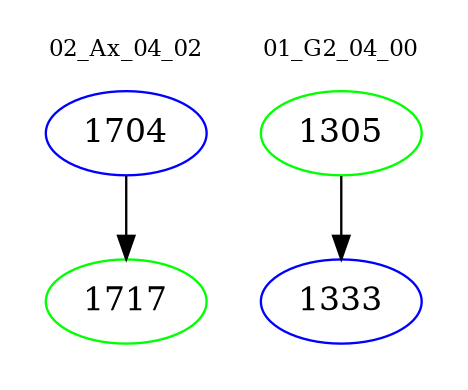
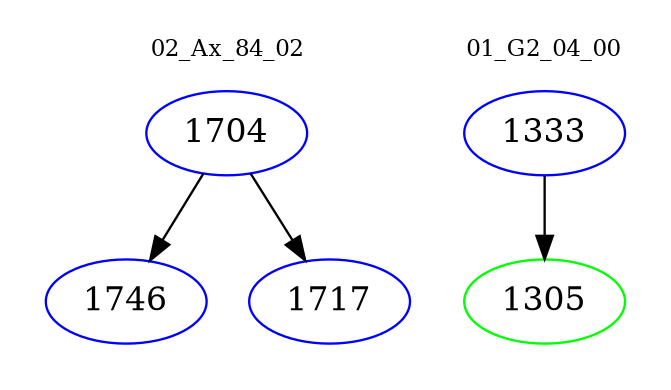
cluster "02_Ax_04_02": label "02_Ax_04_02" -> "02_Ax_84_02"
edge "1305" -> "1333": reversed
node "1746": added
node "1717": color green -> blue
